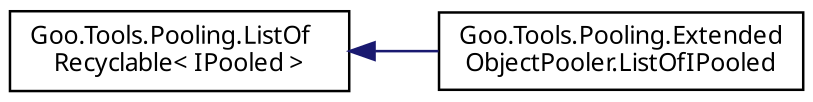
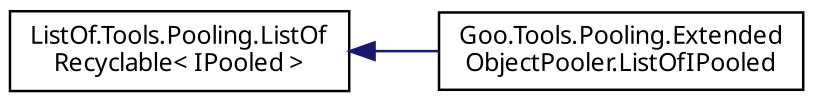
node "Goo.Tools.Pooling.ListOf Recyclable< IPooled >": label "Goo.Tools.Pooling.ListOf Recyclable< IPooled >" -> "ListOf.Tools.Pooling.ListOf Recyclable< IPooled >"
